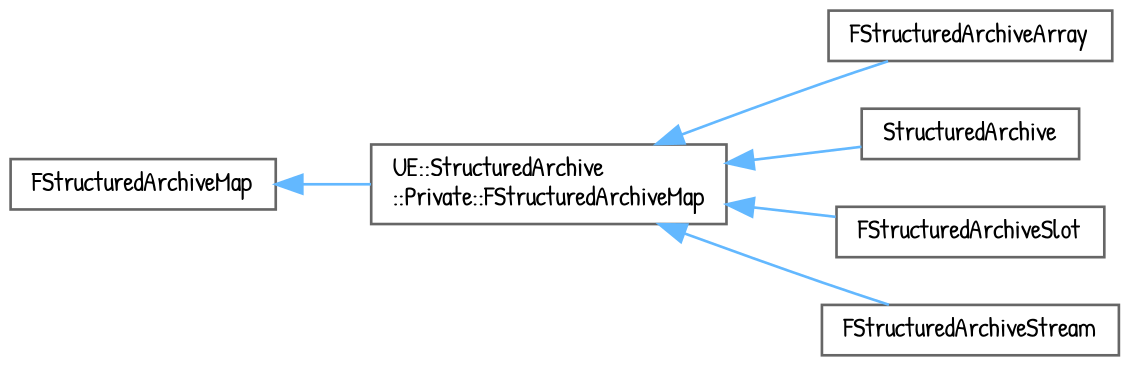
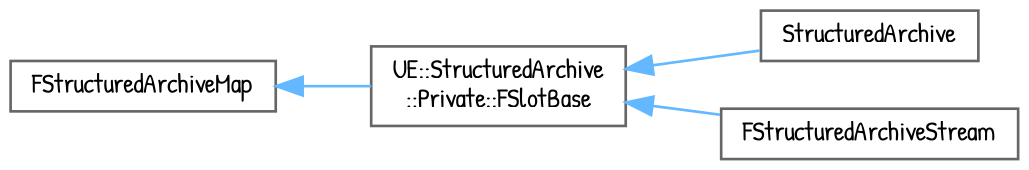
node "FStructuredArchiveArray": removed
node "UE::StructuredArchive ::Private::FStructuredArchiveMap": label "UE::StructuredArchive ::Private::FStructuredArchiveMap" -> "UE::StructuredArchive ::Private::FSlotBase"
node "FStructuredArchiveSlot": removed
